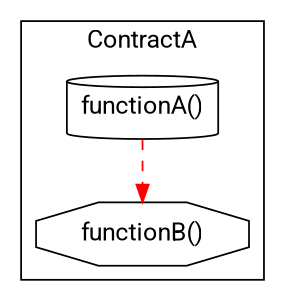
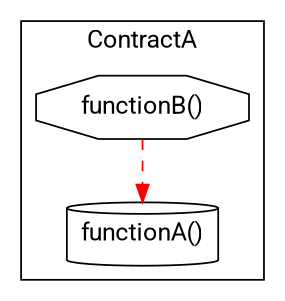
edge "functionA()" -> "functionB()": reversed
